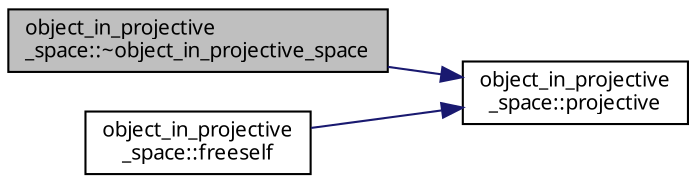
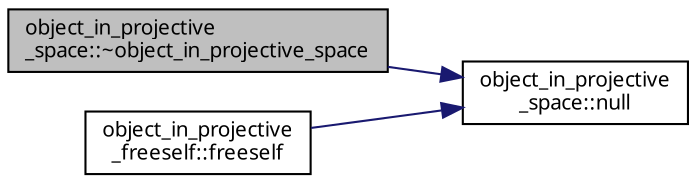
node "object_in_projective _space::projective": label "object_in_projective _space::projective" -> "object_in_projective _space::null"
node "object_in_projective _space::freeself": label "object_in_projective _space::freeself" -> "object_in_projective _freeself::freeself"
